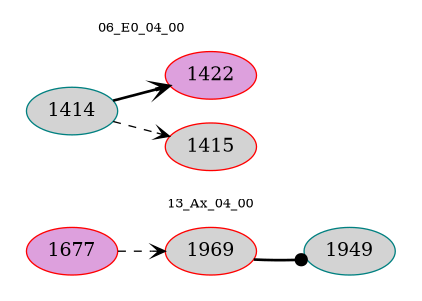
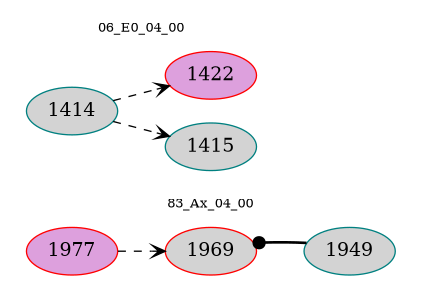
edge "1414" -> "1422": style bold -> dashed
node "1415": color red -> teal
cluster "13_Ax_04_00": label "13_Ax_04_00" -> "83_Ax_04_00"
node "1677": label "1677" -> "1977"
edge "1969" -> "1949": reversed
